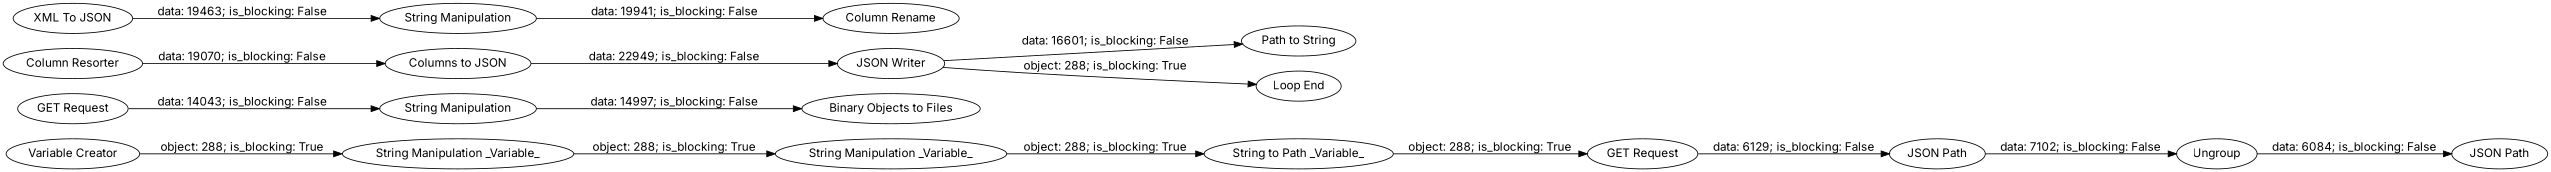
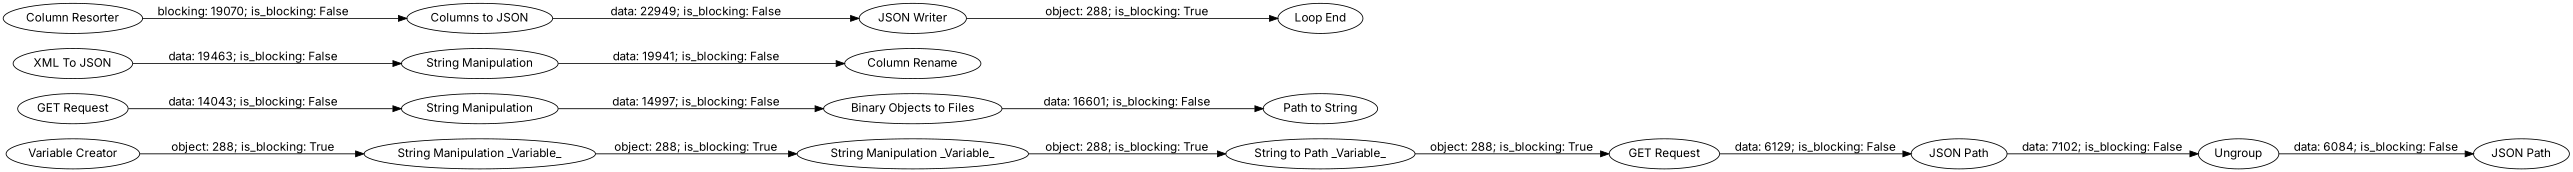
edge "JSON Writer" -> "Path to String": now "Binary Objects to Files" -> "Path to String"
edge "Column Resorter" -> "Columns to JSON": label "data: 19070; is_blocking: False" -> "blocking: 19070; is_blocking: False"
